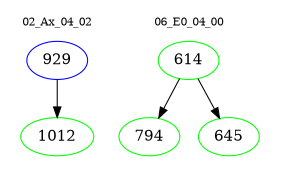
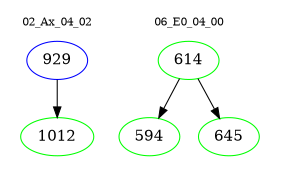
node "794": label "794" -> "594"
